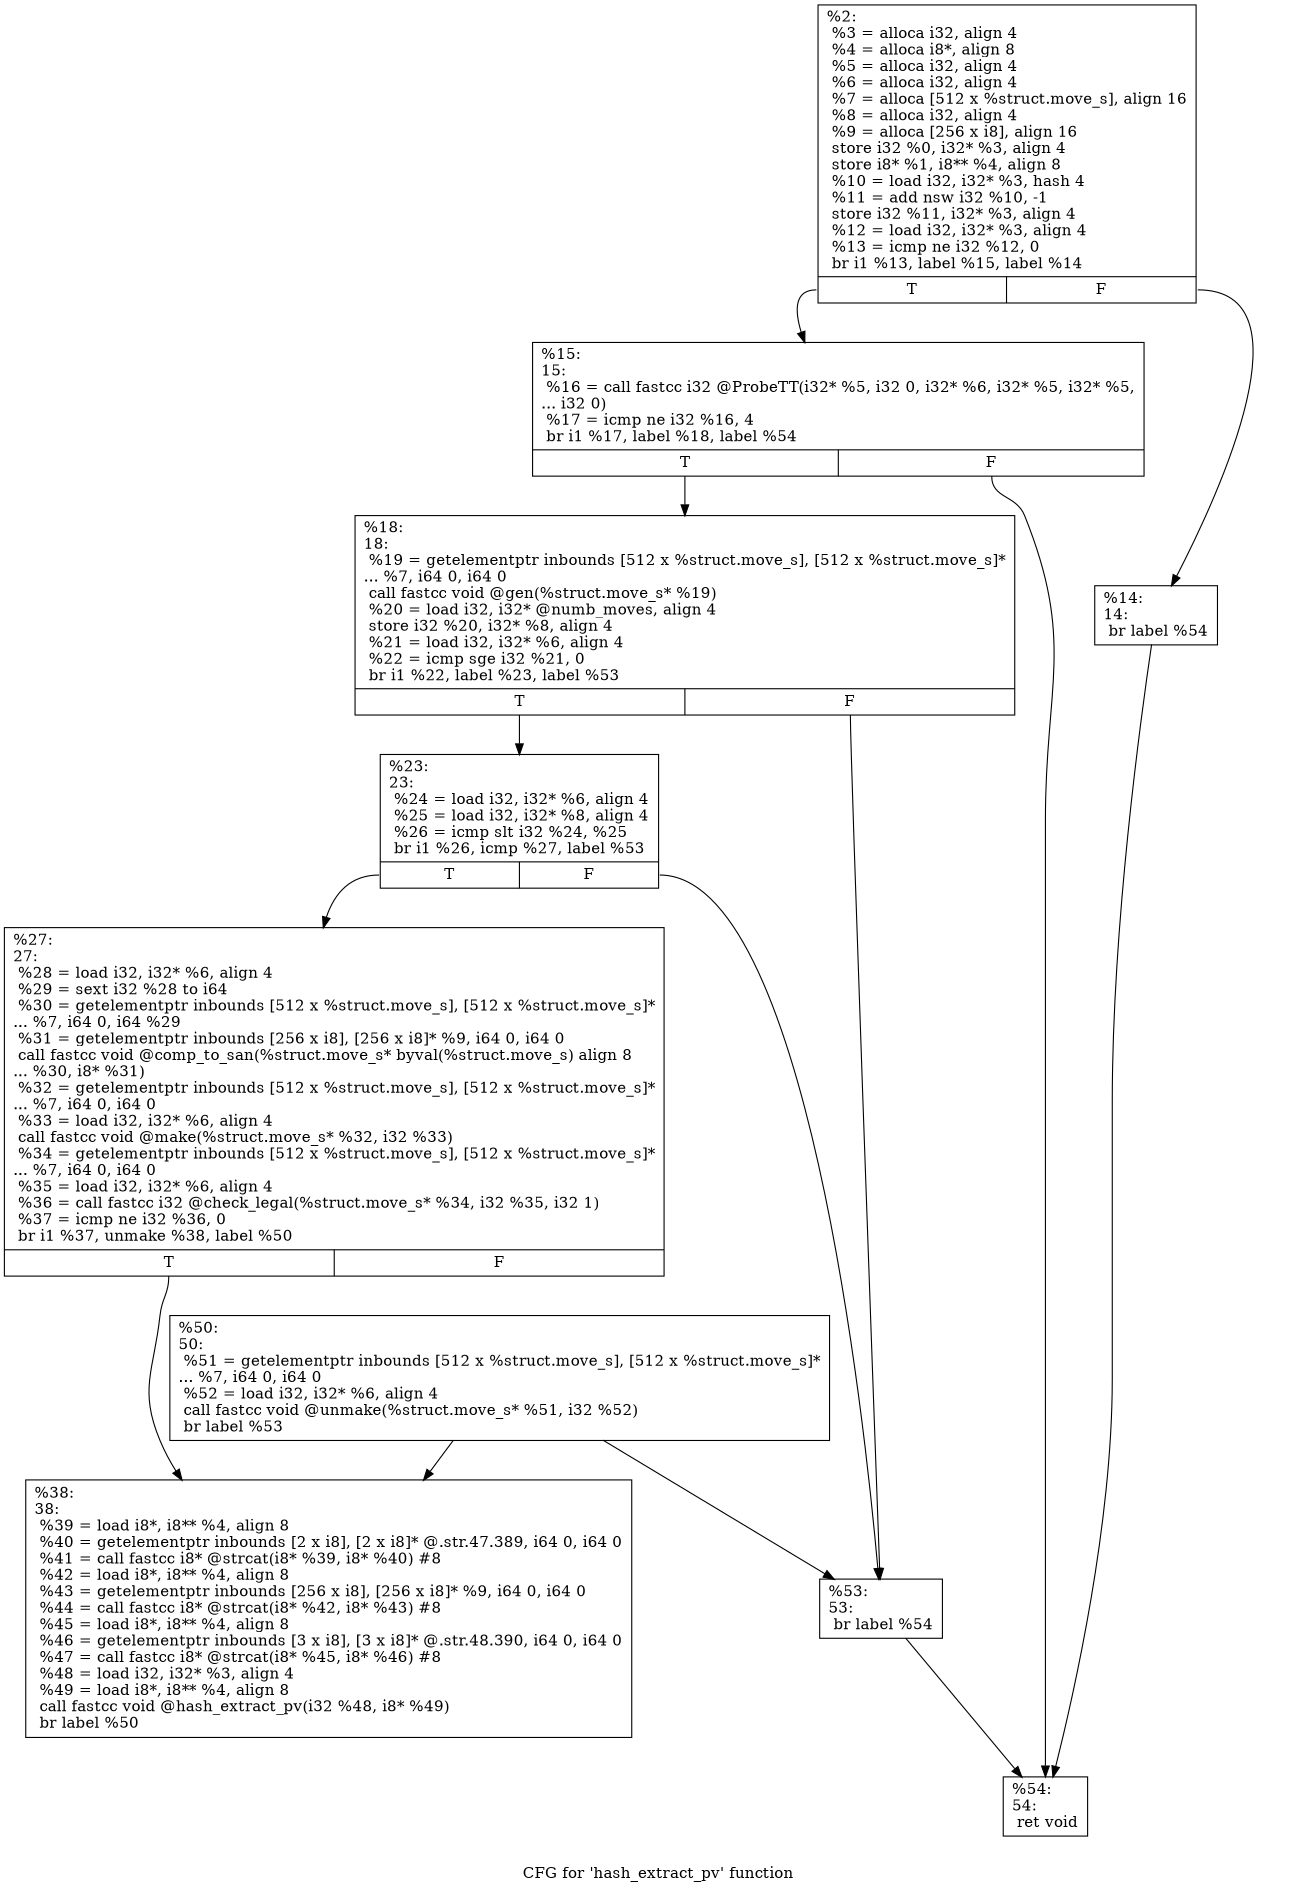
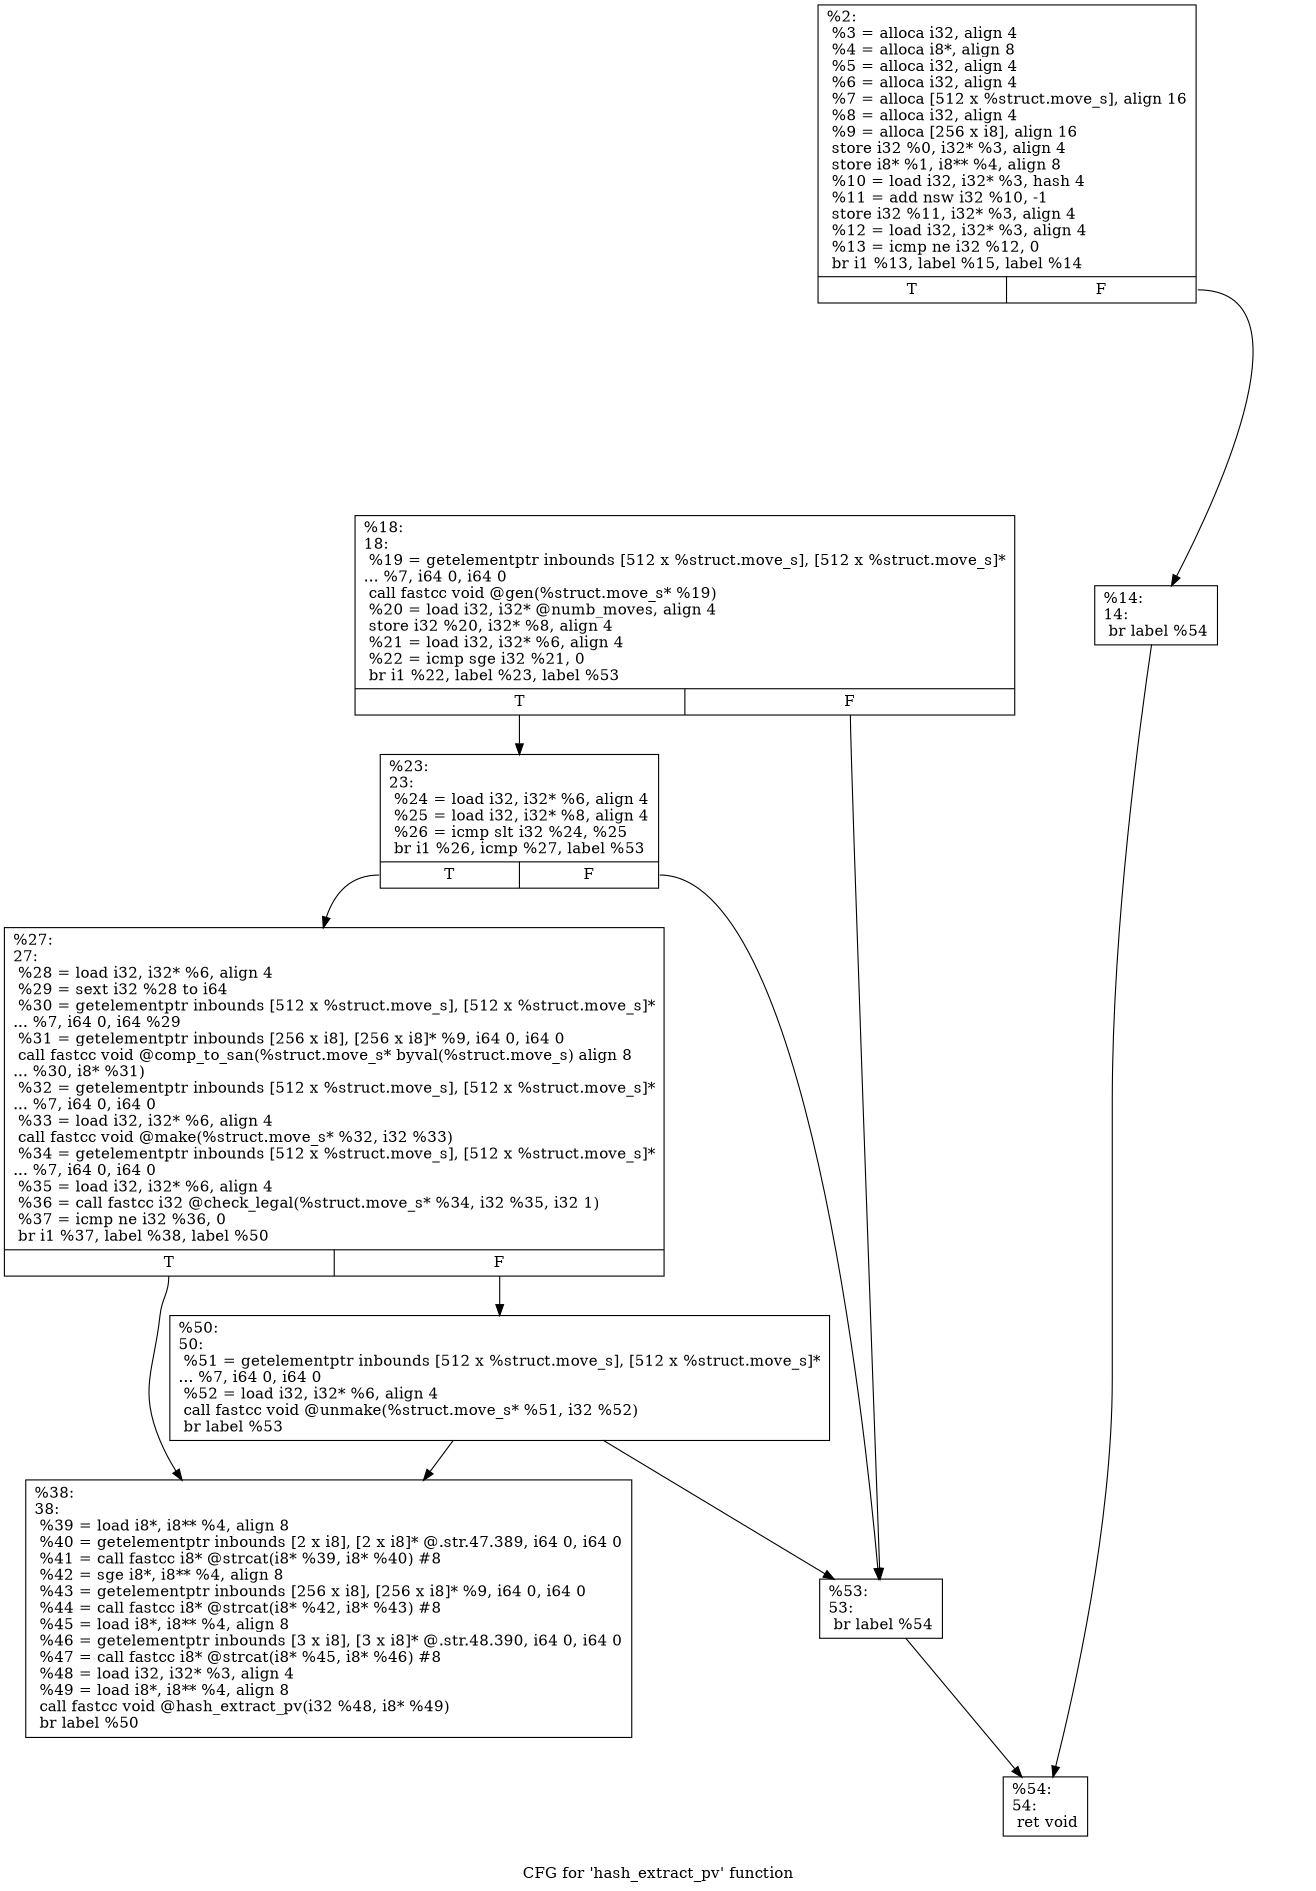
node "%15:": removed
node "%27:": text "br i1 %37, unmake %38, label %50" -> "br i1 %37, label %38, label %50"
edge "%27:" -> "%50:": added
node "%38:": text "%42 = load i8*, i8** %4, align 8" -> "%42 = sge i8*, i8** %4, align 8"
